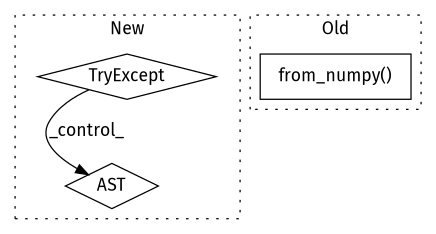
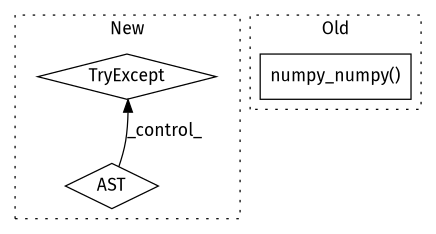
node "from_numpy()": label "from_numpy()" -> "numpy_numpy()"
edge "TryExcept" -> "AST": reversed
